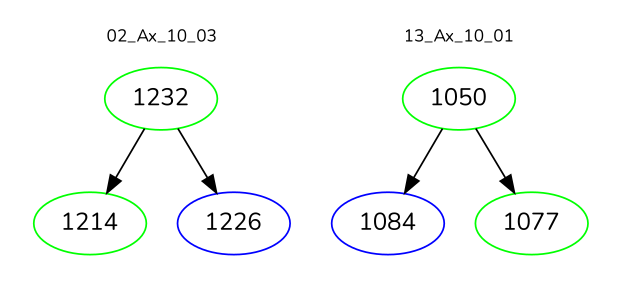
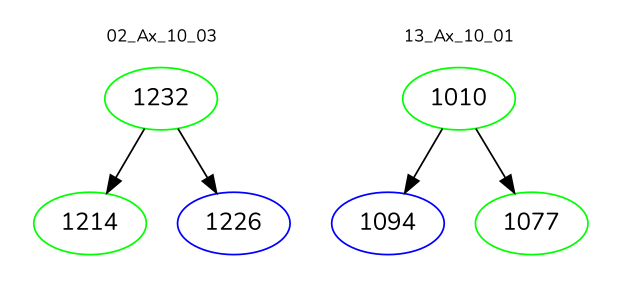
node "1050": label "1050" -> "1010"
node "1084": label "1084" -> "1094"
